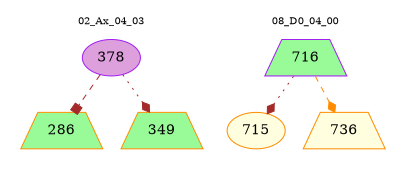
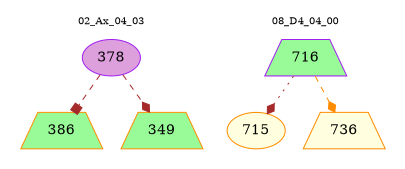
cluster "08_D0_04_00": label "08_D0_04_00" -> "08_D4_04_00"
edge "378" -> "349": style dotted -> dashed
node "286": label "286" -> "386"
